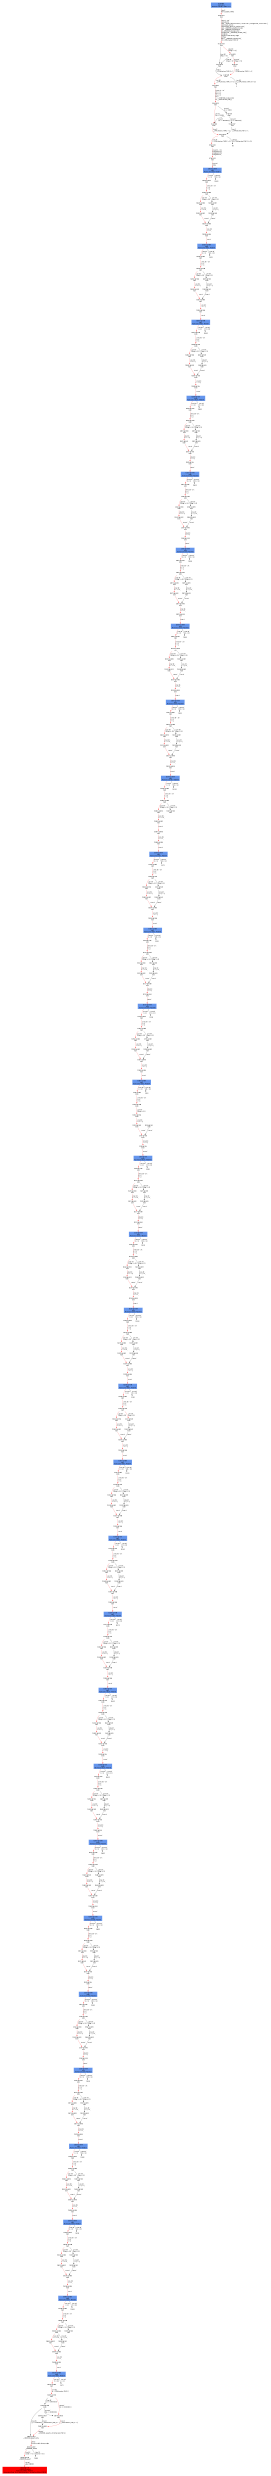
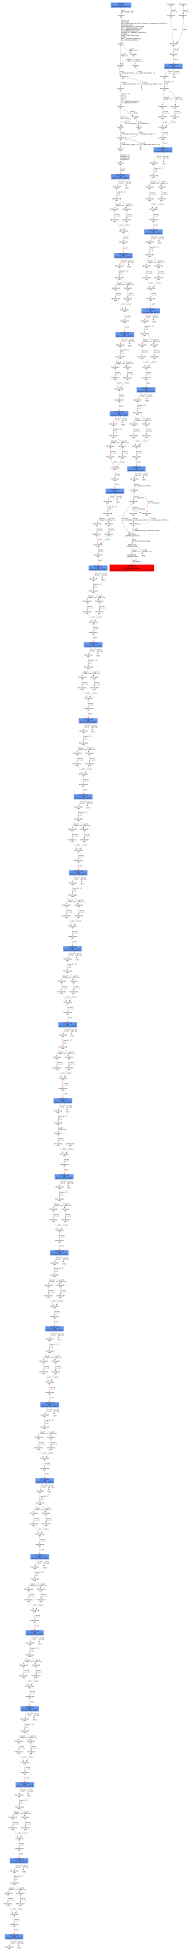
node "13065 @ N53 main": added
node "13510 @ N48 main": removed
edge "13662 @ N50 main" -> "13665 @ N53 main": now "13661 @ N51 main" -> "13665 @ N53 main"
